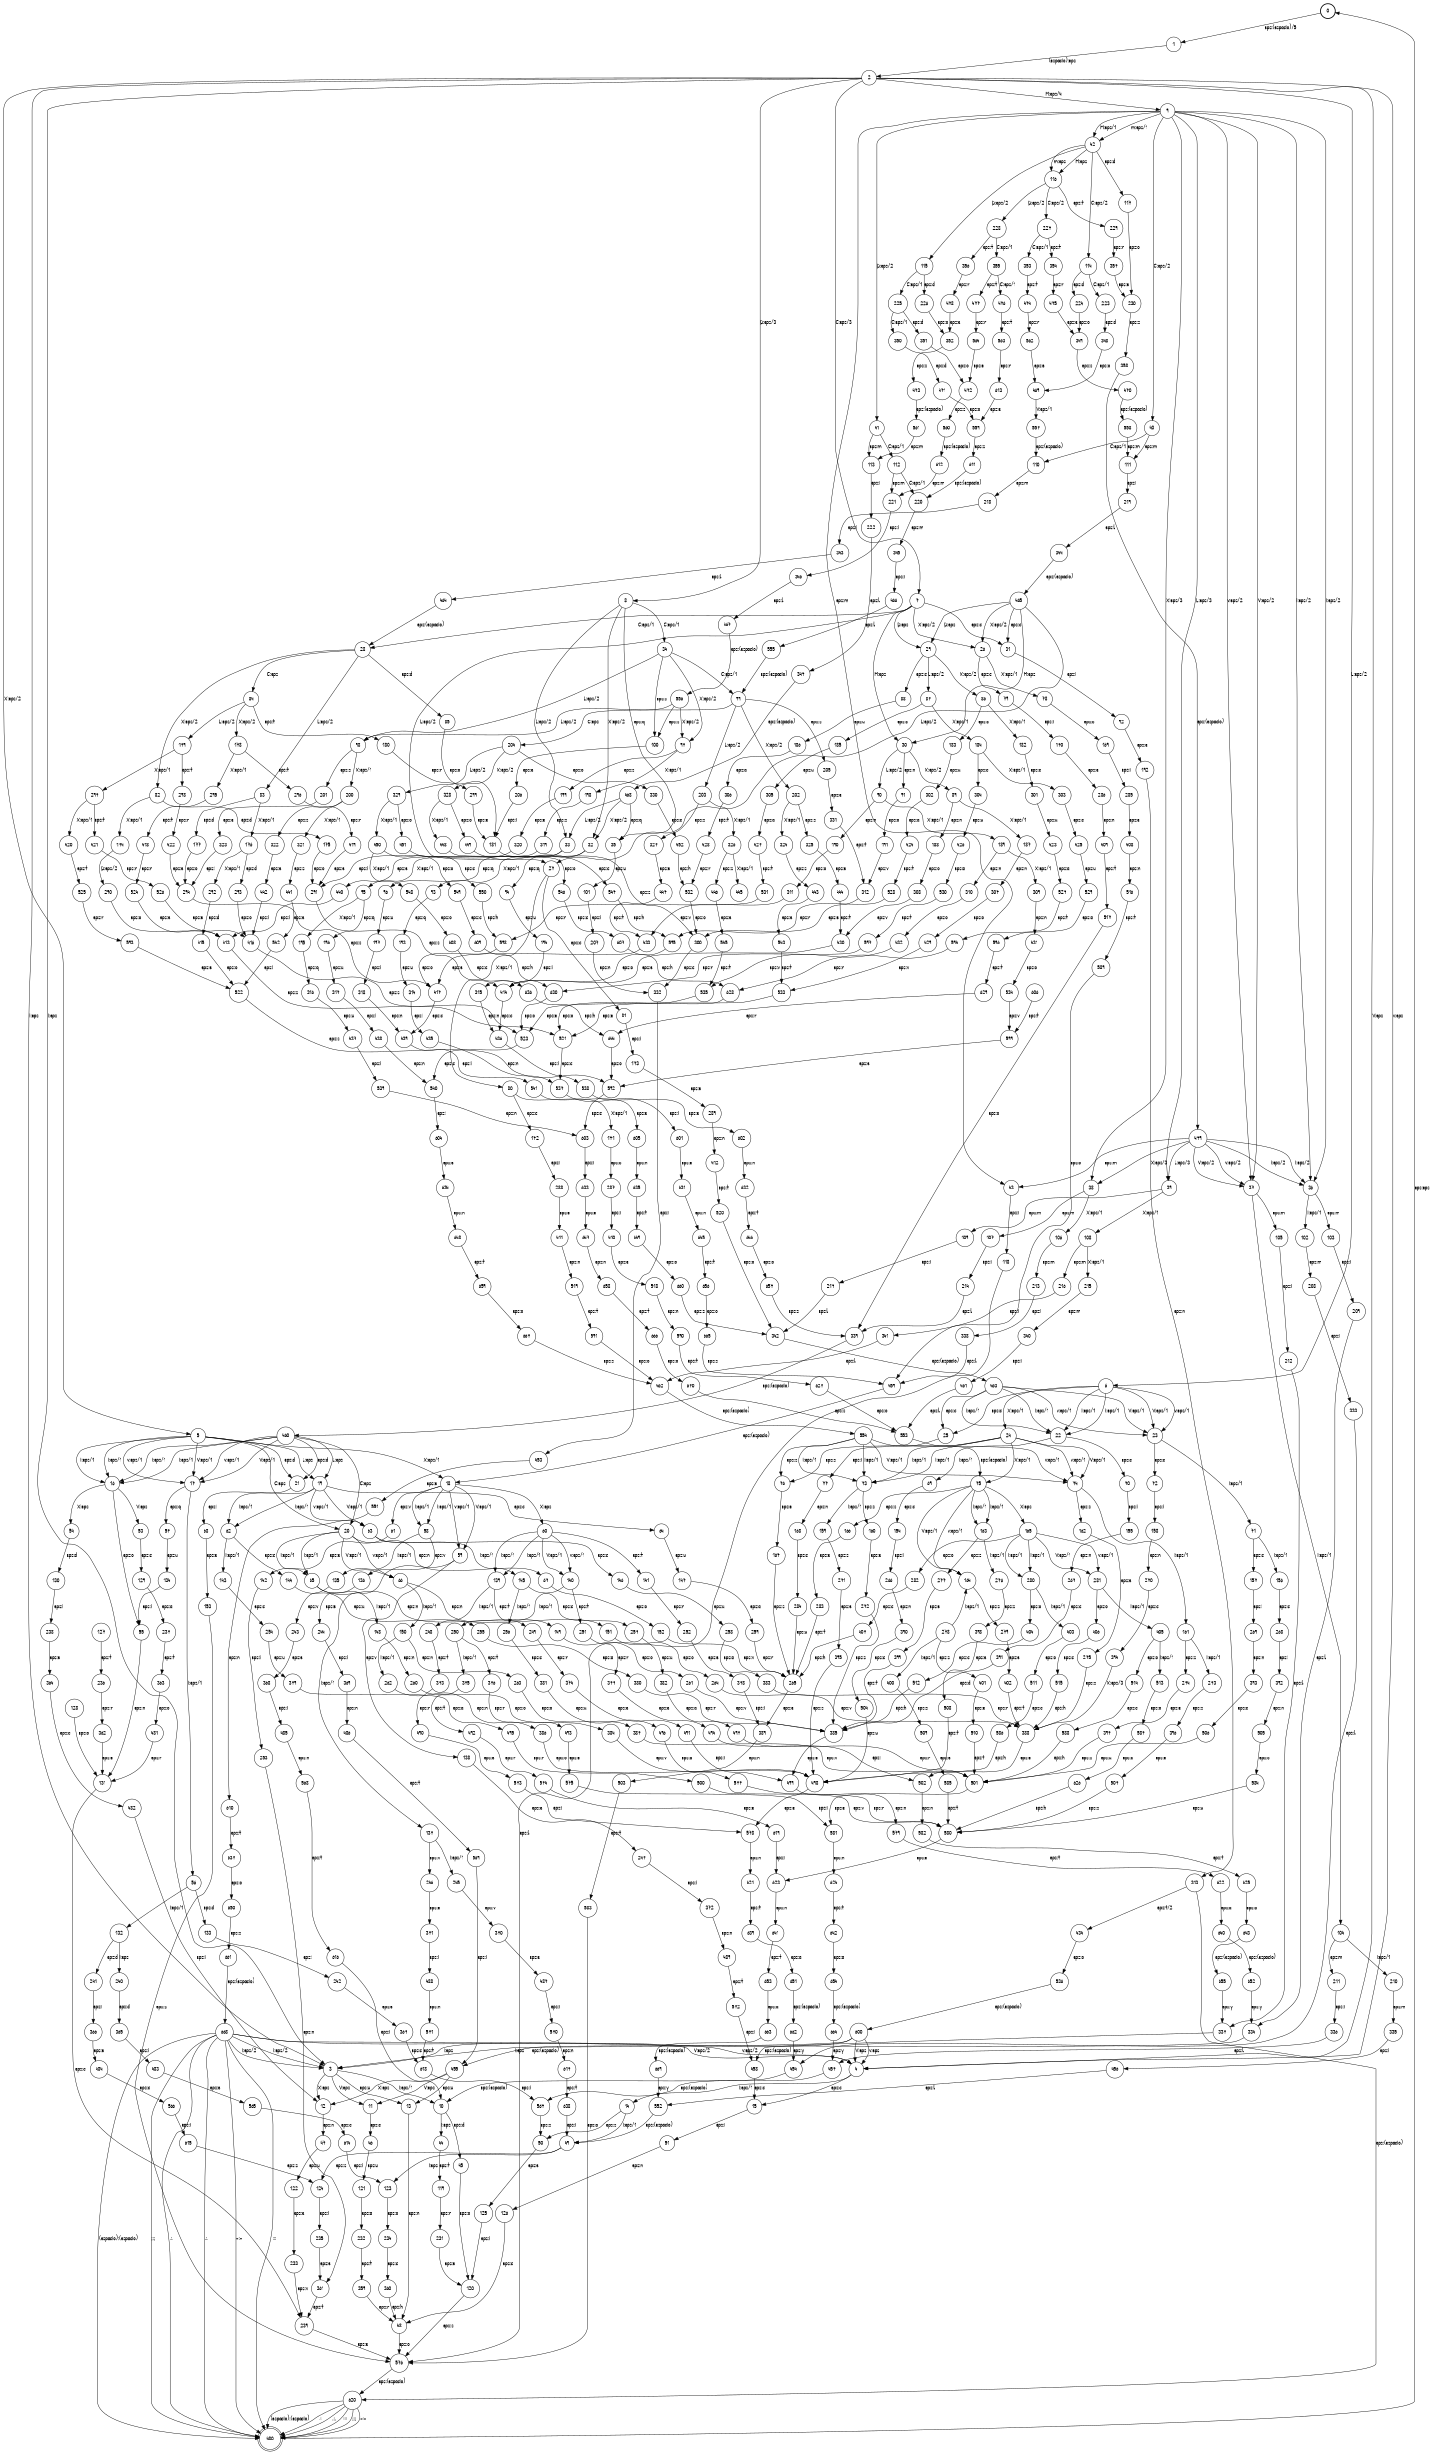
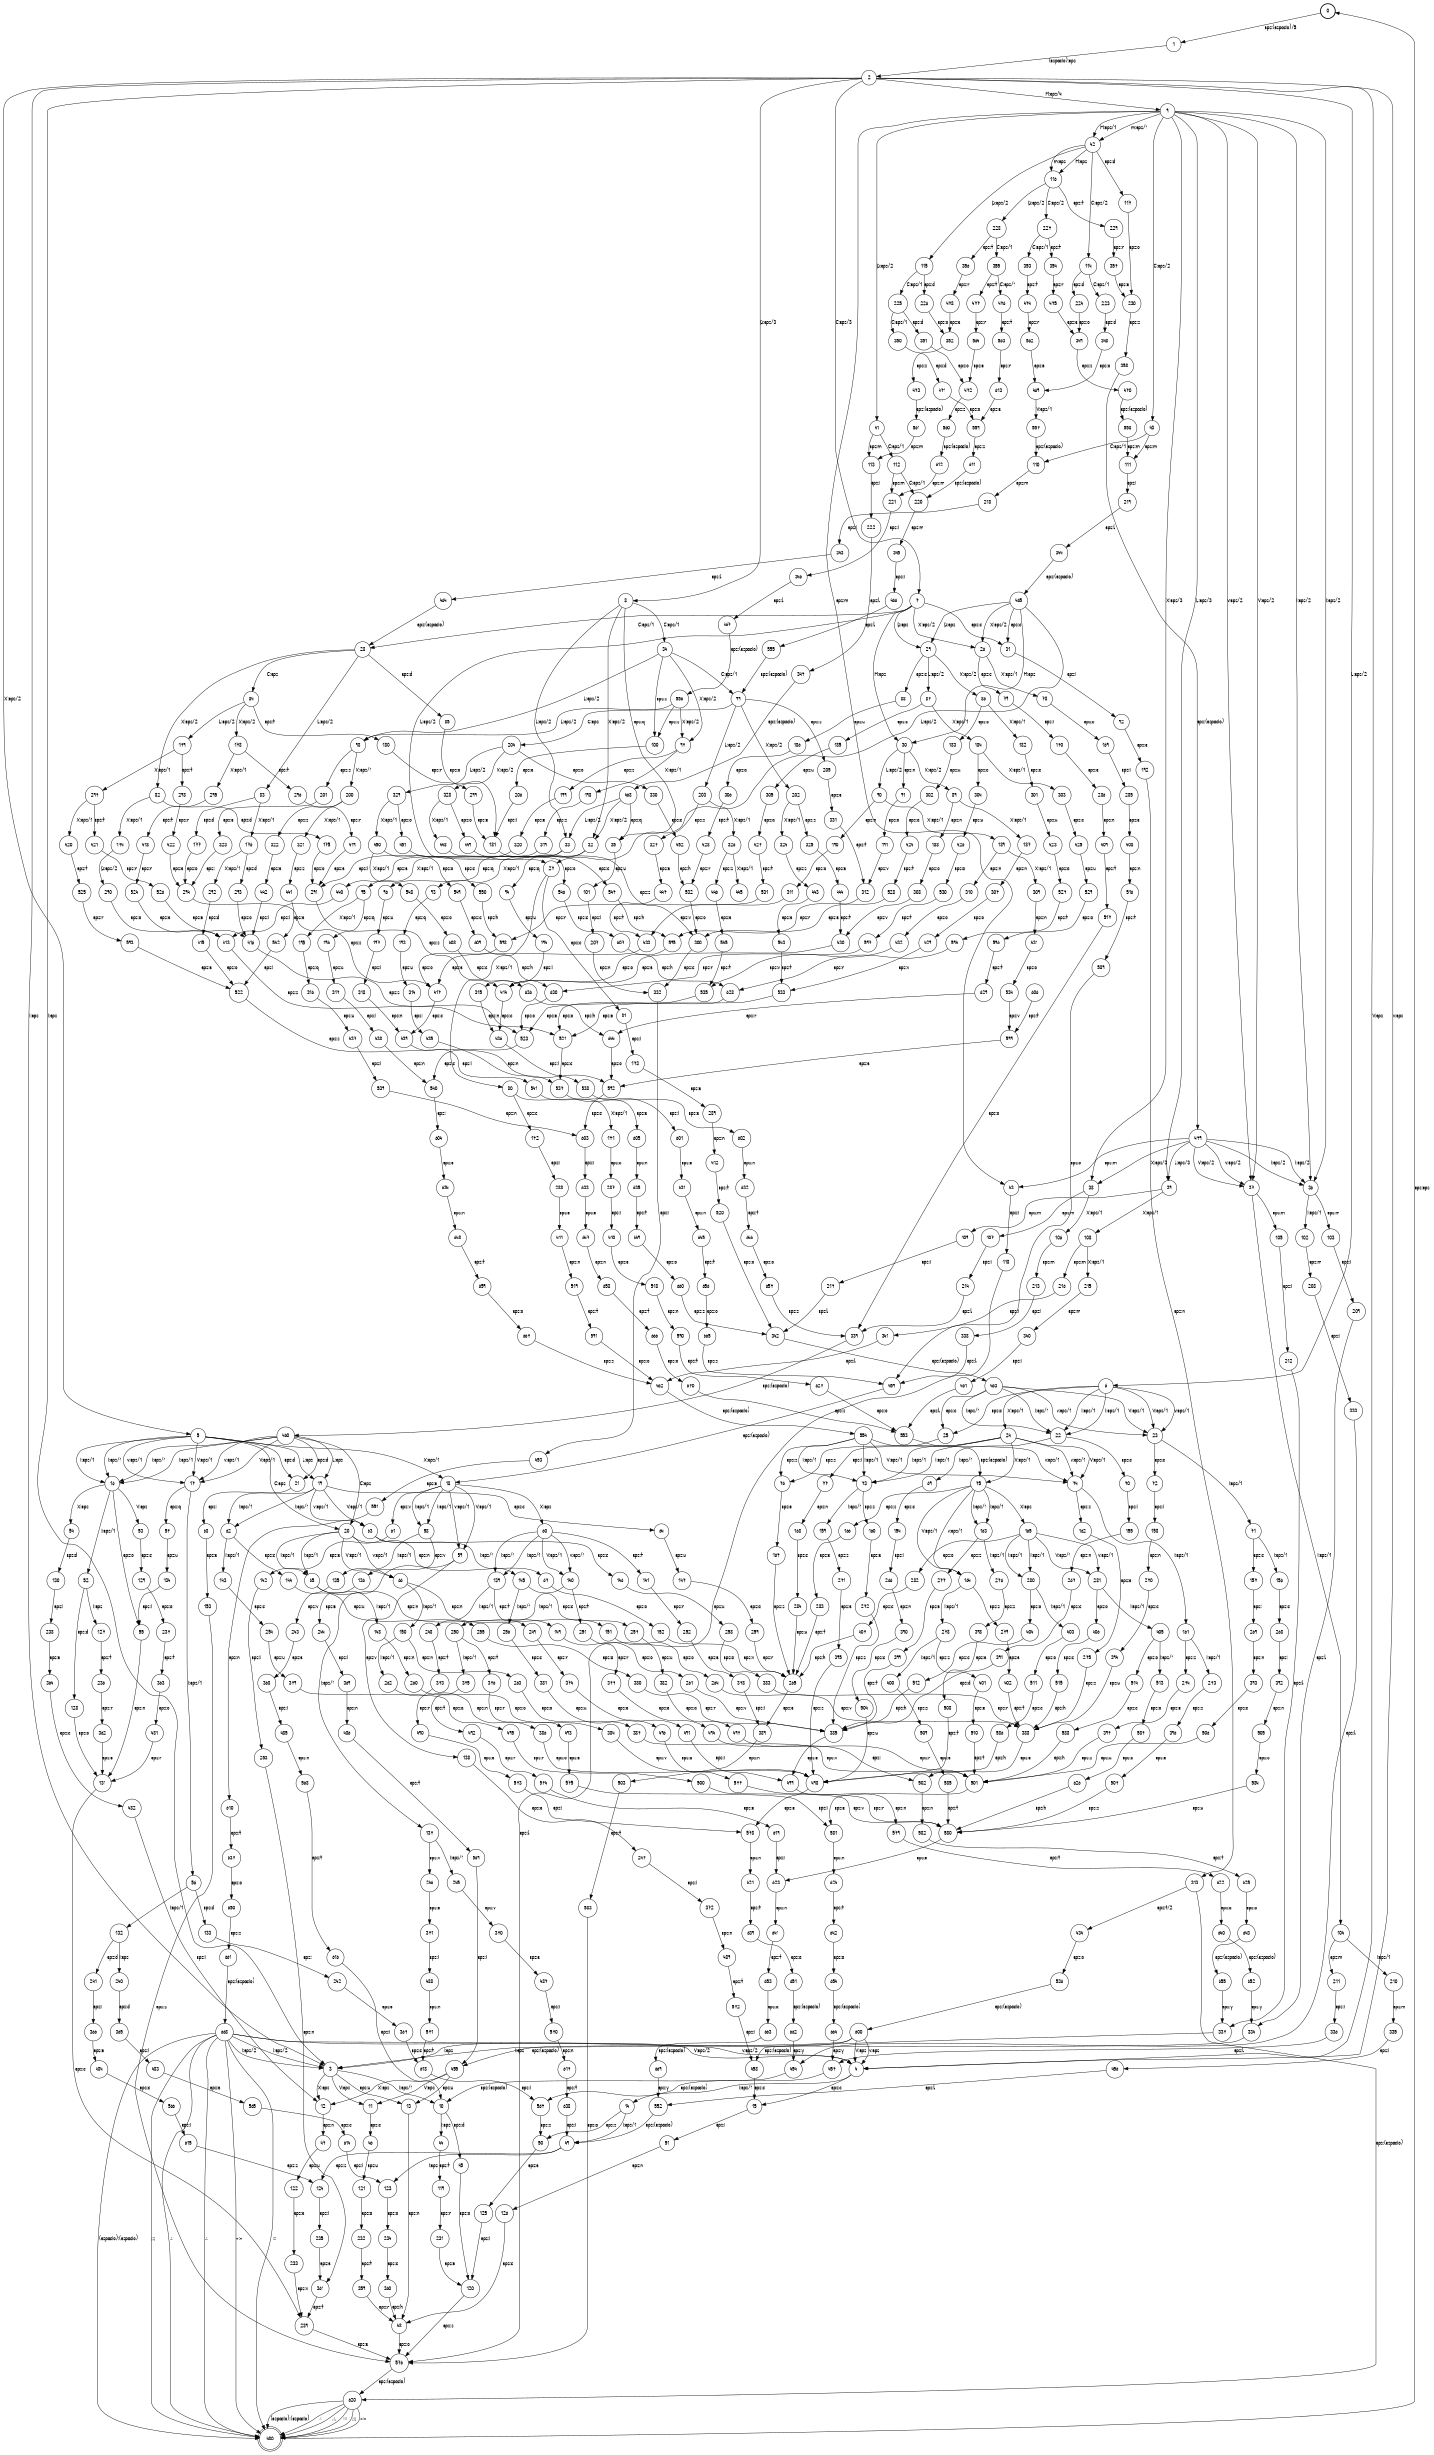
node "52": added
edge "278" -> "164": reversed
edge "394" -> "388": label "X:eps/3" -> "eps:u"
